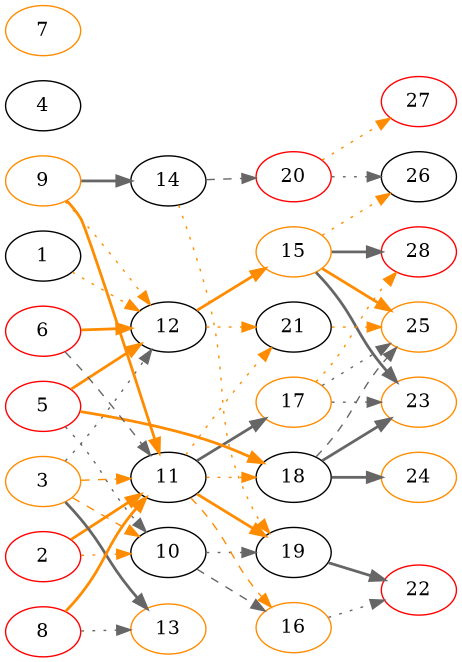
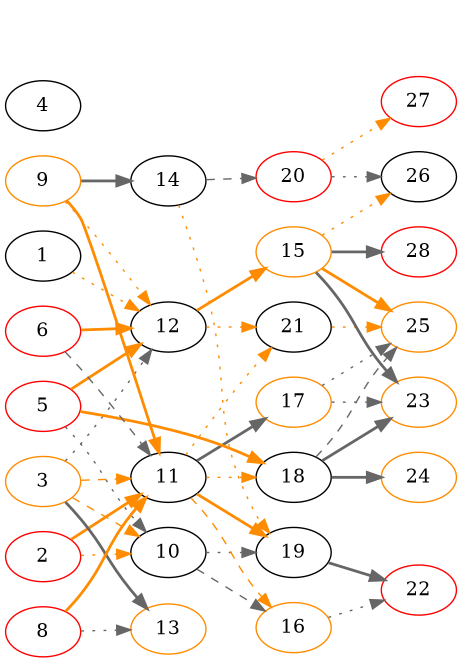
node "7": removed
edge "17" -> "28": removed
